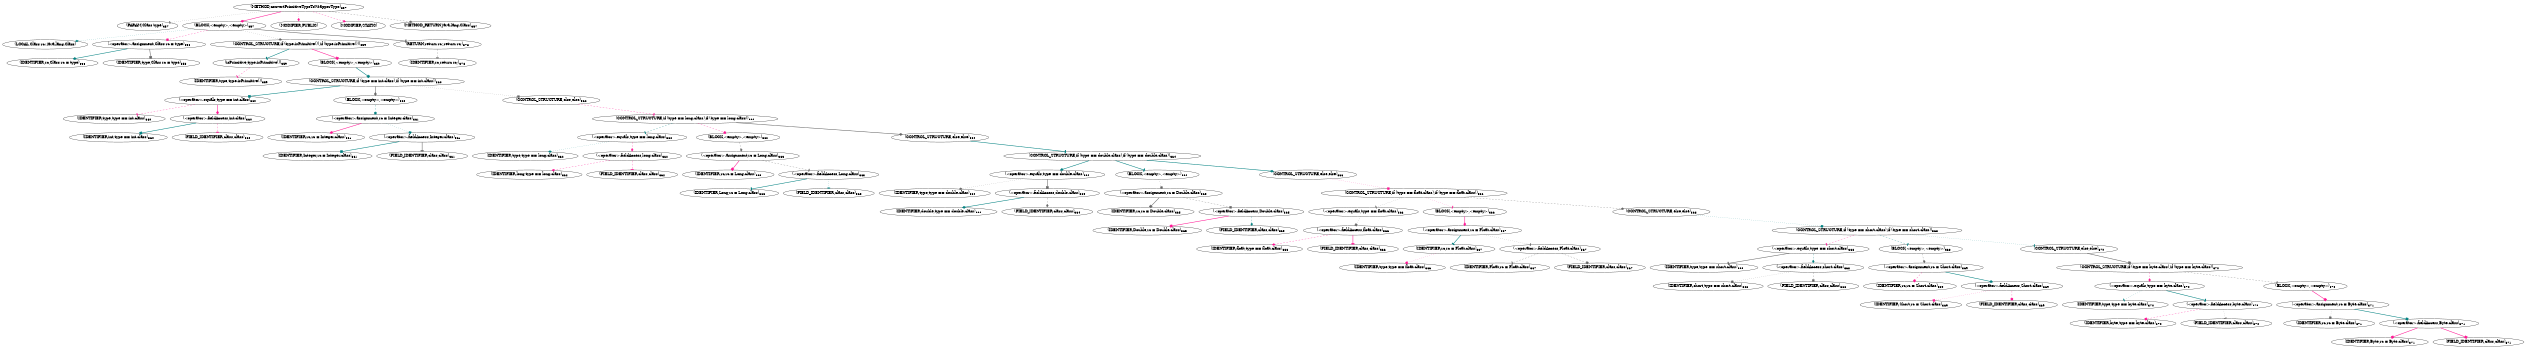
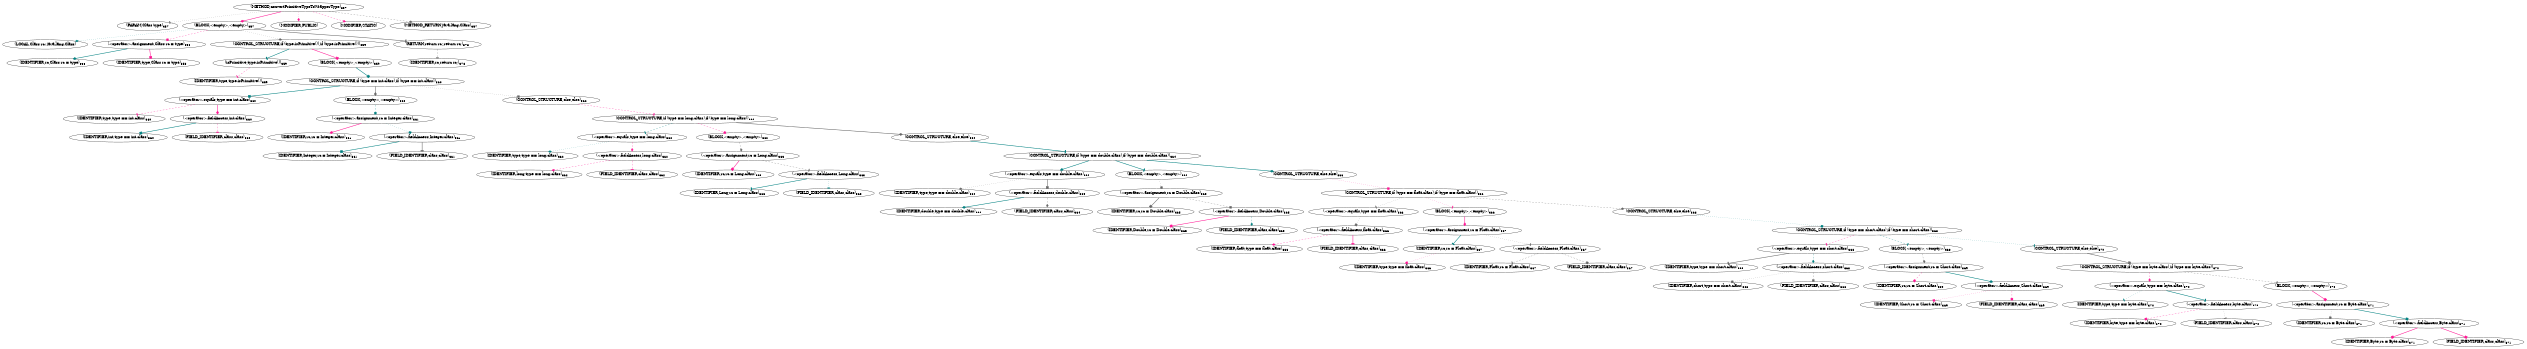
edge "(<operator>.assignment,Class rc = type)" -> "(IDENTIFIER,type,Class rc = type)": color gray40 -> deeppink
